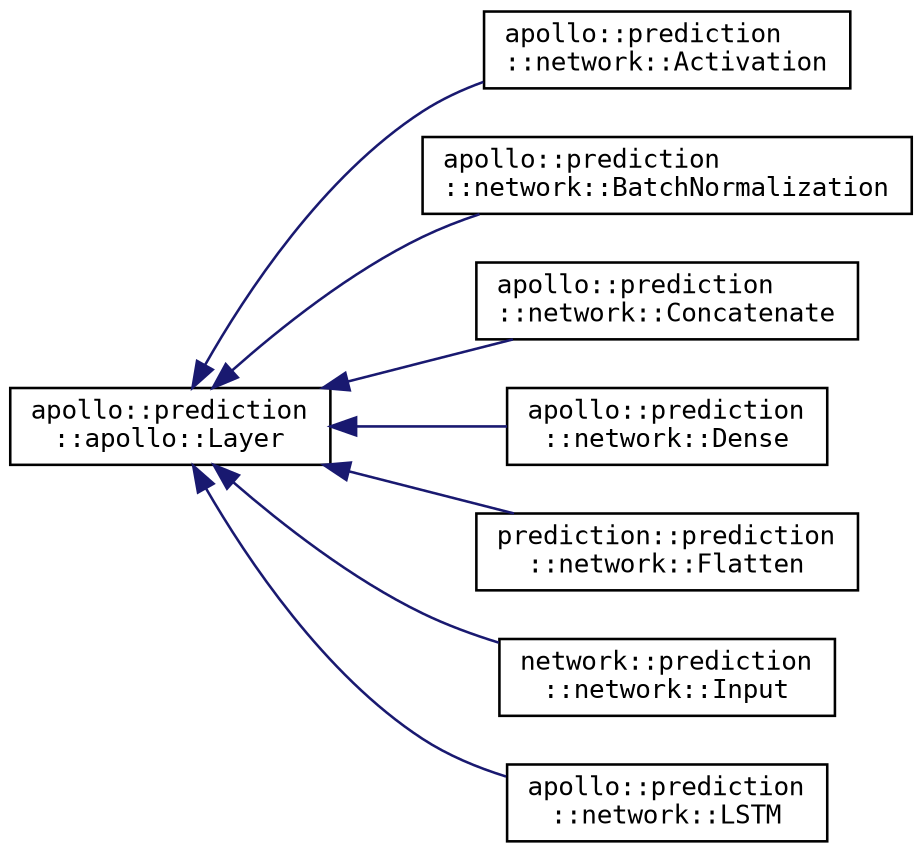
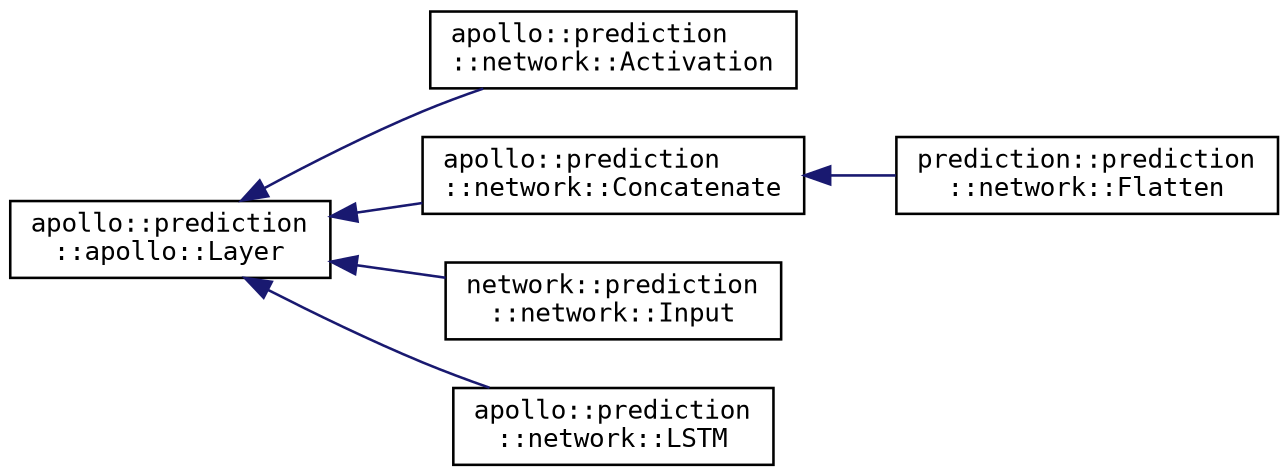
node "apollo::prediction ::network::BatchNormalization": removed
node "apollo::prediction ::network::Dense": removed
edge "prediction::prediction ::network::Flatten" -> "apollo::prediction ::apollo::Layer": now "prediction::prediction ::network::Flatten" -> "apollo::prediction ::network::Concatenate"
